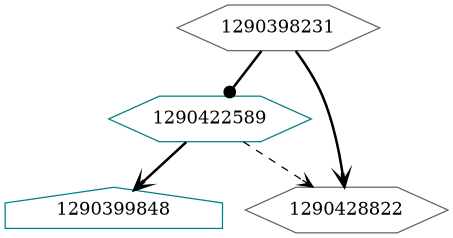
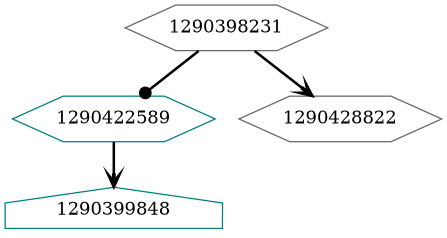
edge "1290422589" -> "1290428822": removed
